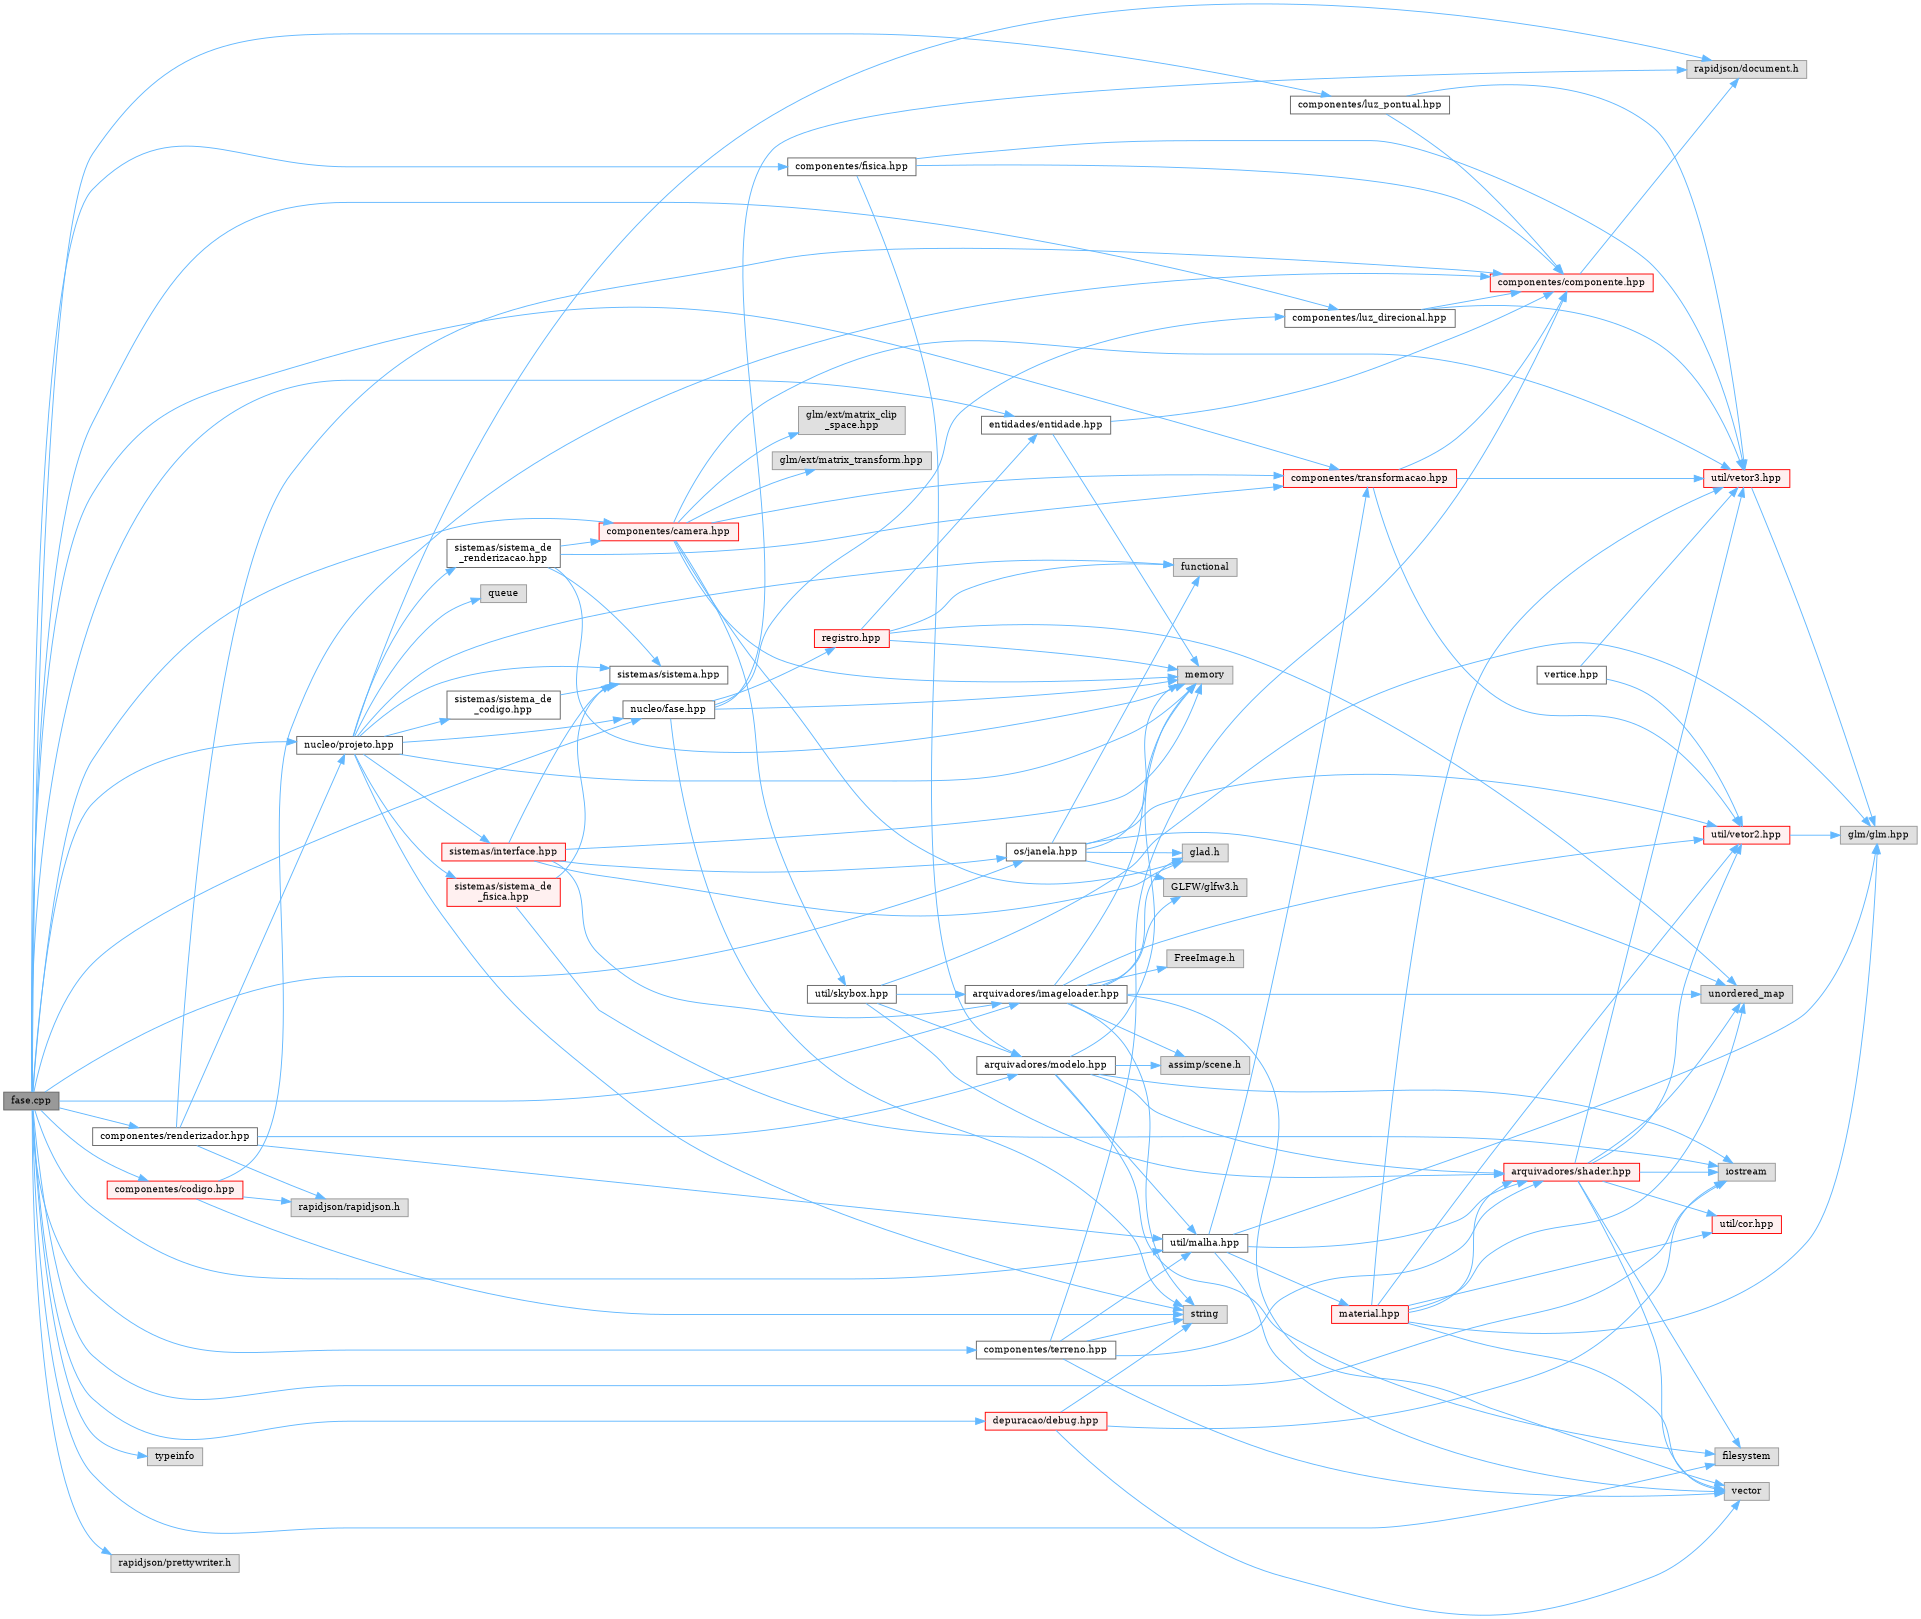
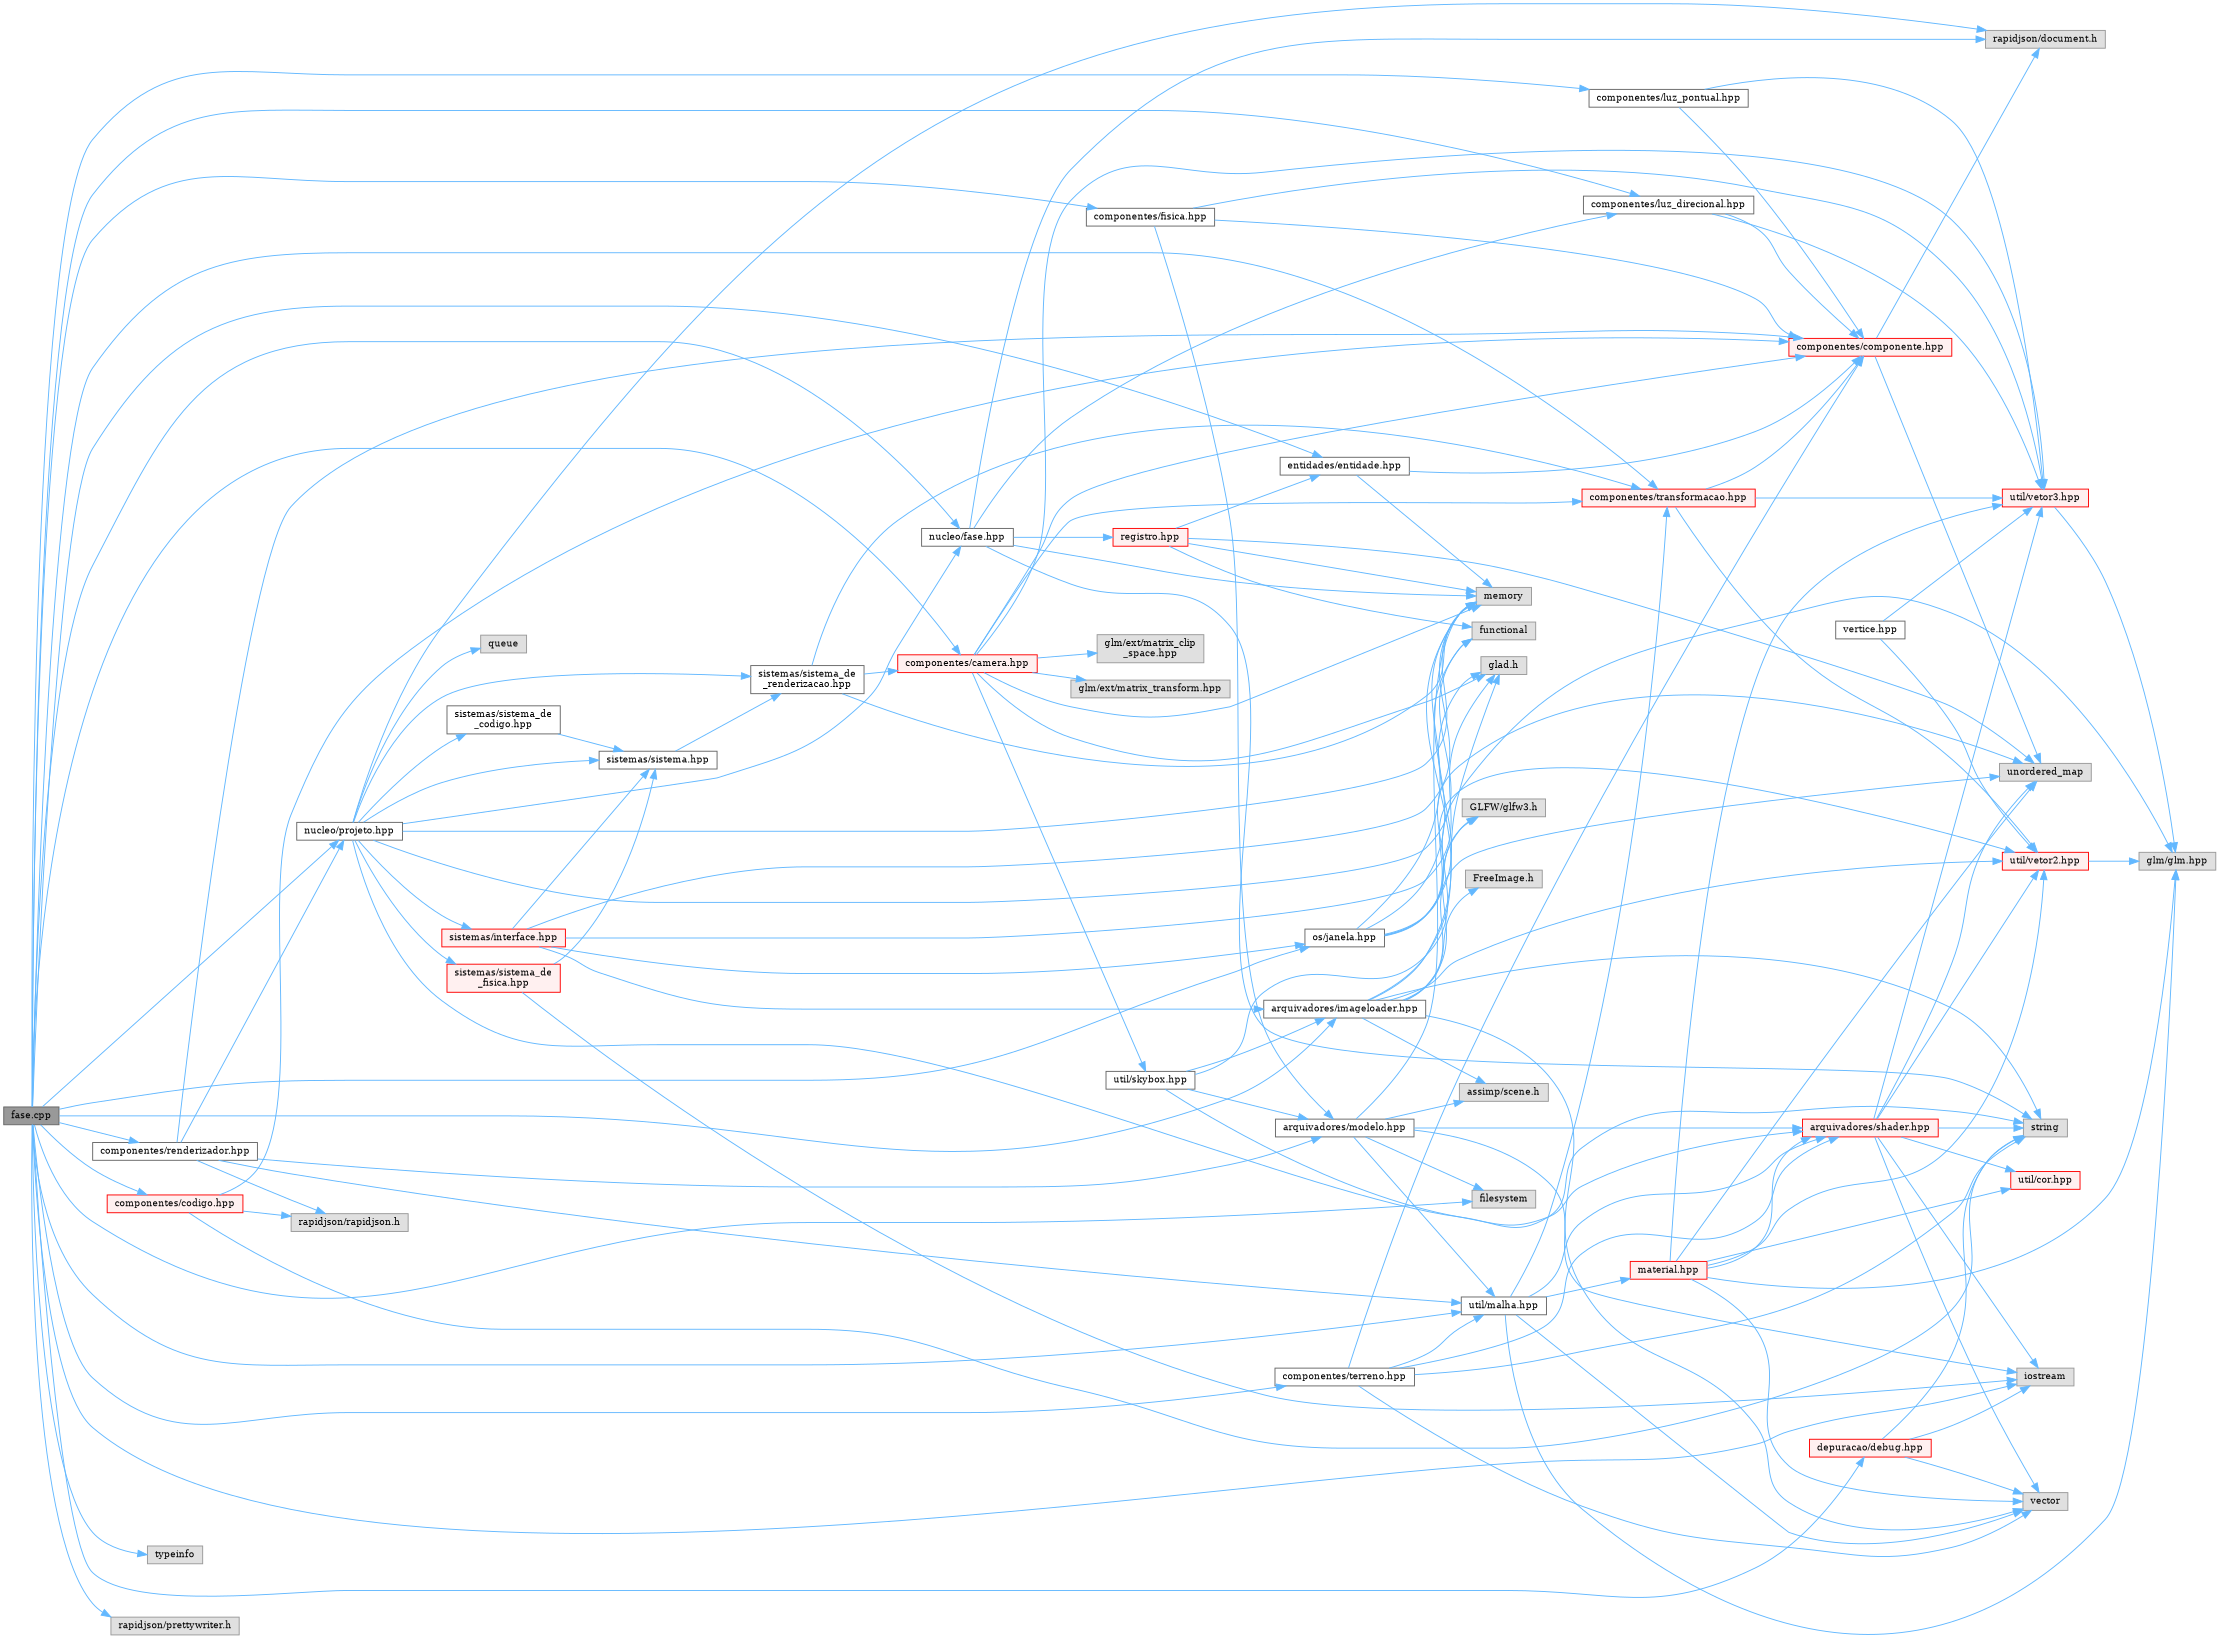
edge "componentes/camera.hpp" -> "componentes/componente.hpp": added
edge "componentes/componente.hpp" -> "unordered_map": added
edge "sistemas/sistema_de _renderizacao.hpp" -> "sistemas/sistema.hpp": reversed
edge "arquivadores/shader.hpp" -> "filesystem": now "arquivadores/shader.hpp" -> "string"
